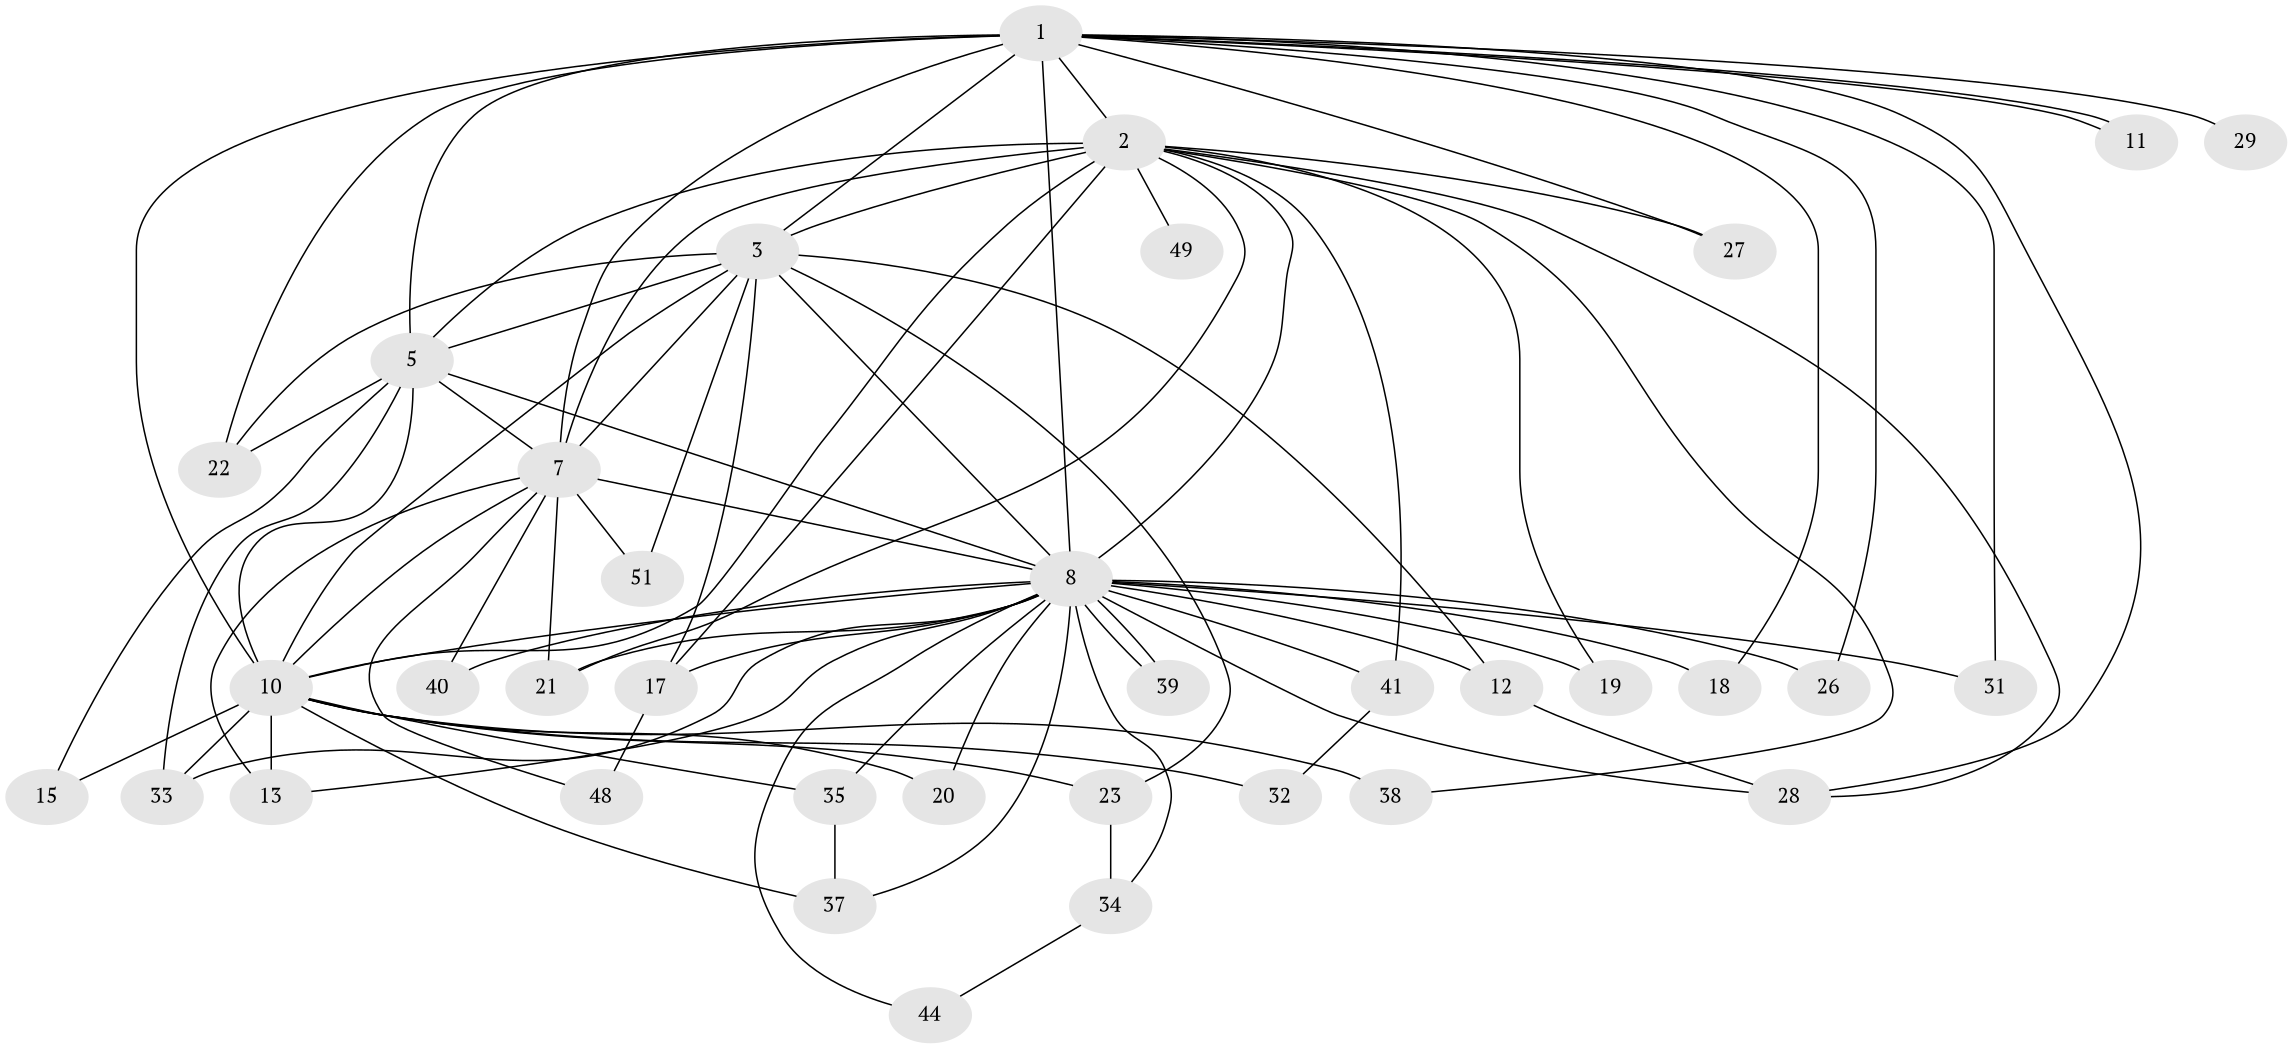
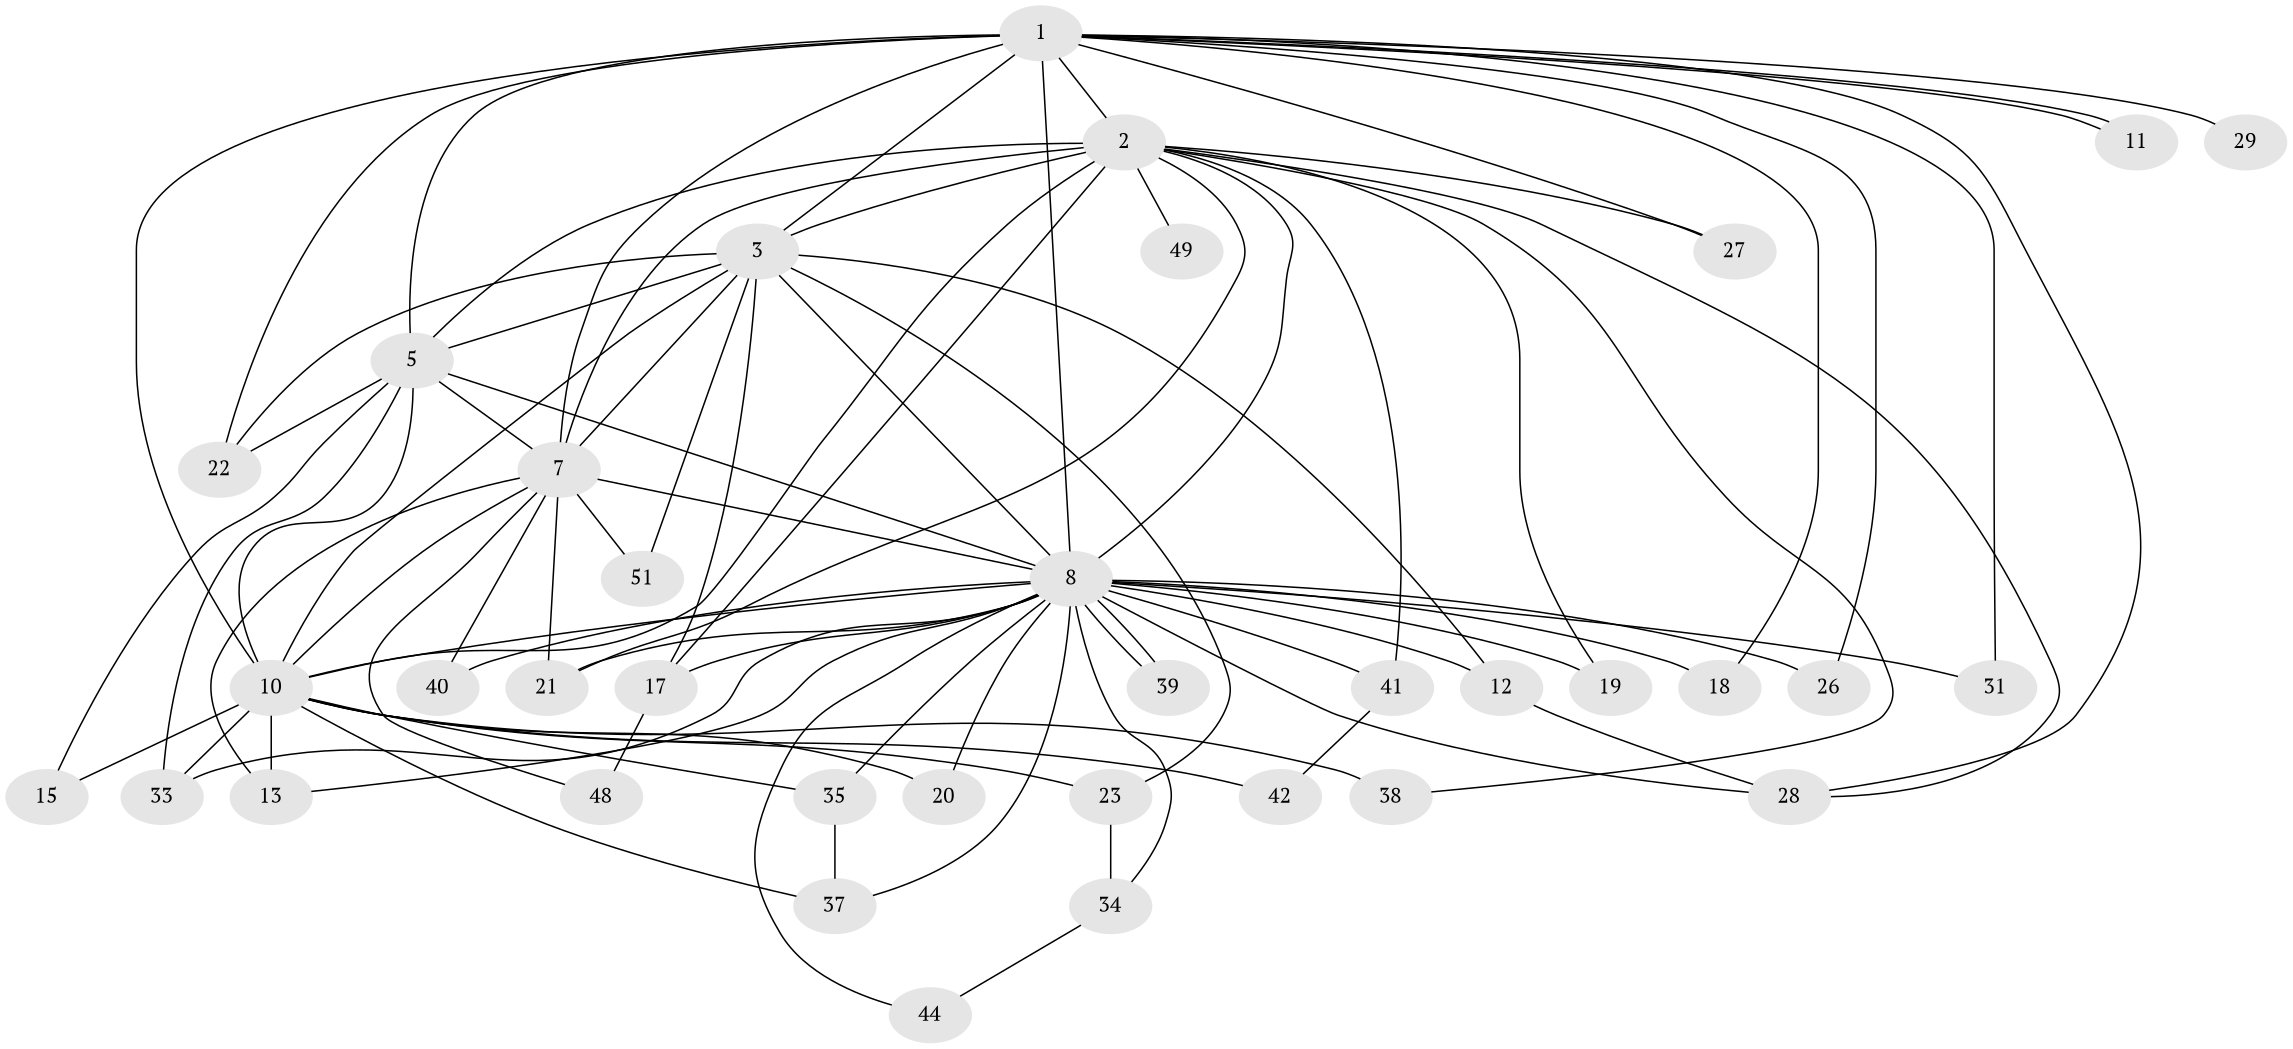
node "32": label "32" -> "42"
